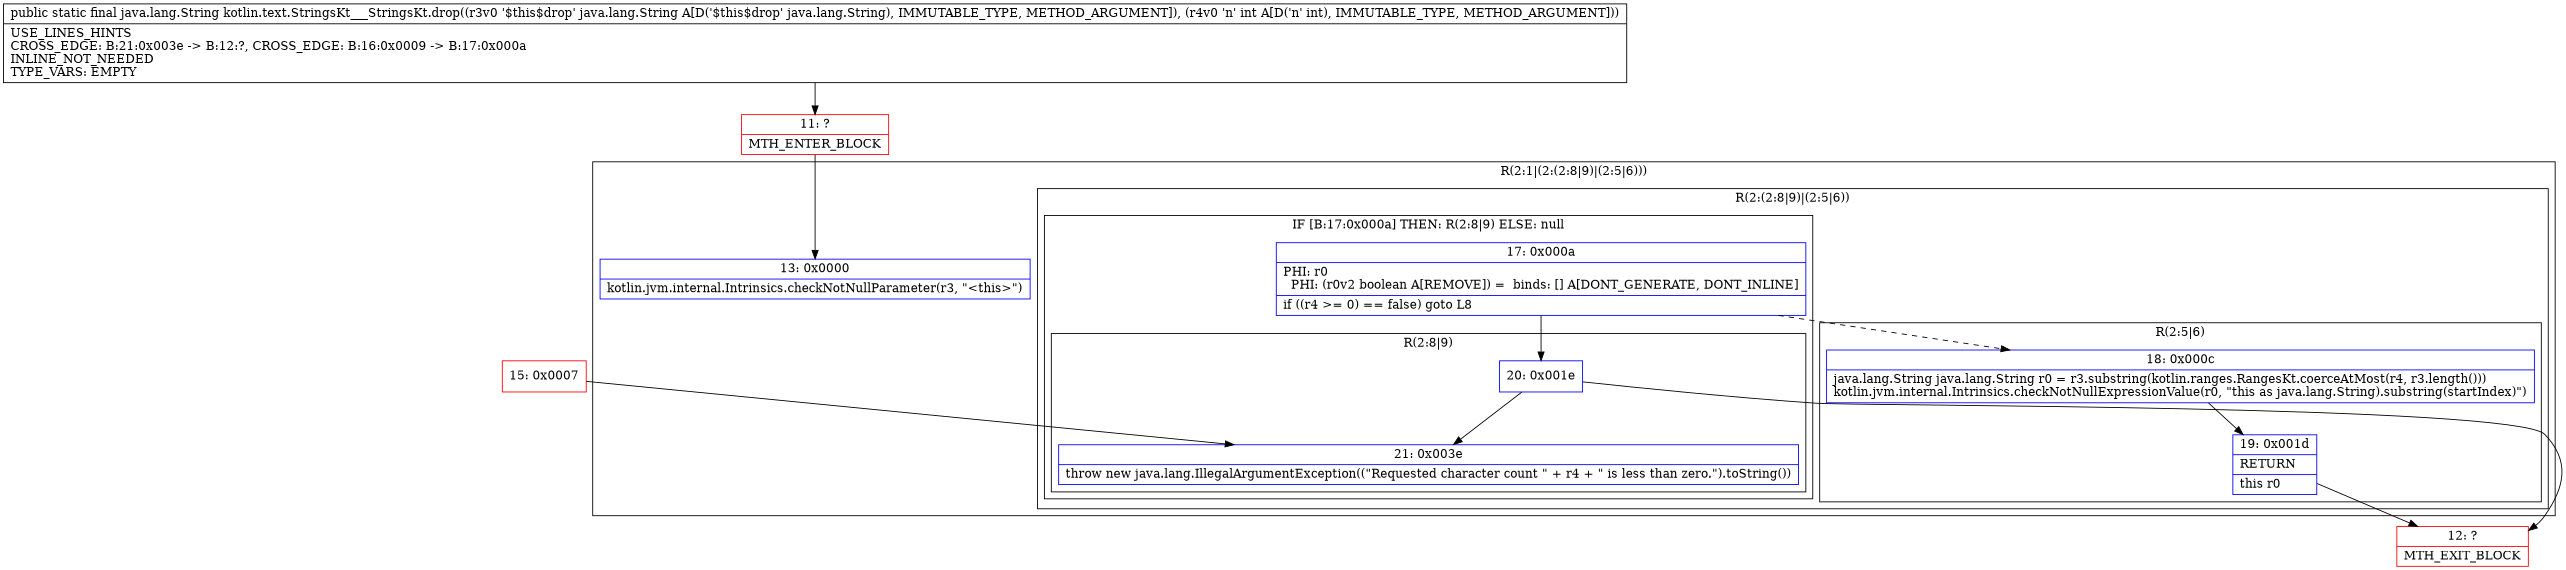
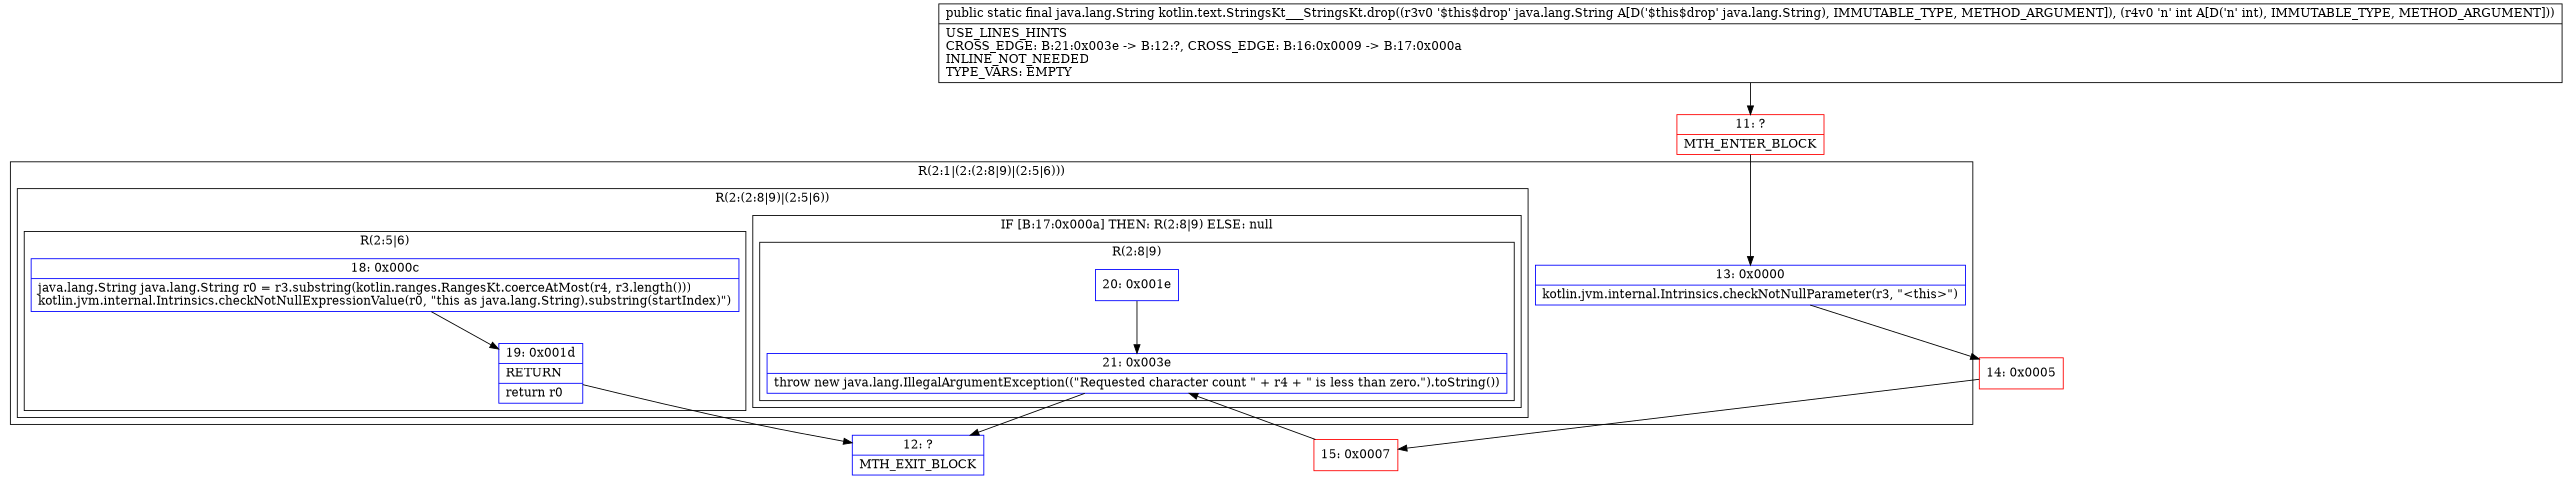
node "17: 0x000a": removed
node "14: 0x0005": added
edge "20: 0x001e" -> "12: ?": now "21: 0x003e" -> "12: ?"
node "19: 0x001d": text "this r0" -> "return r0"
node "12: ?": color red -> blue
